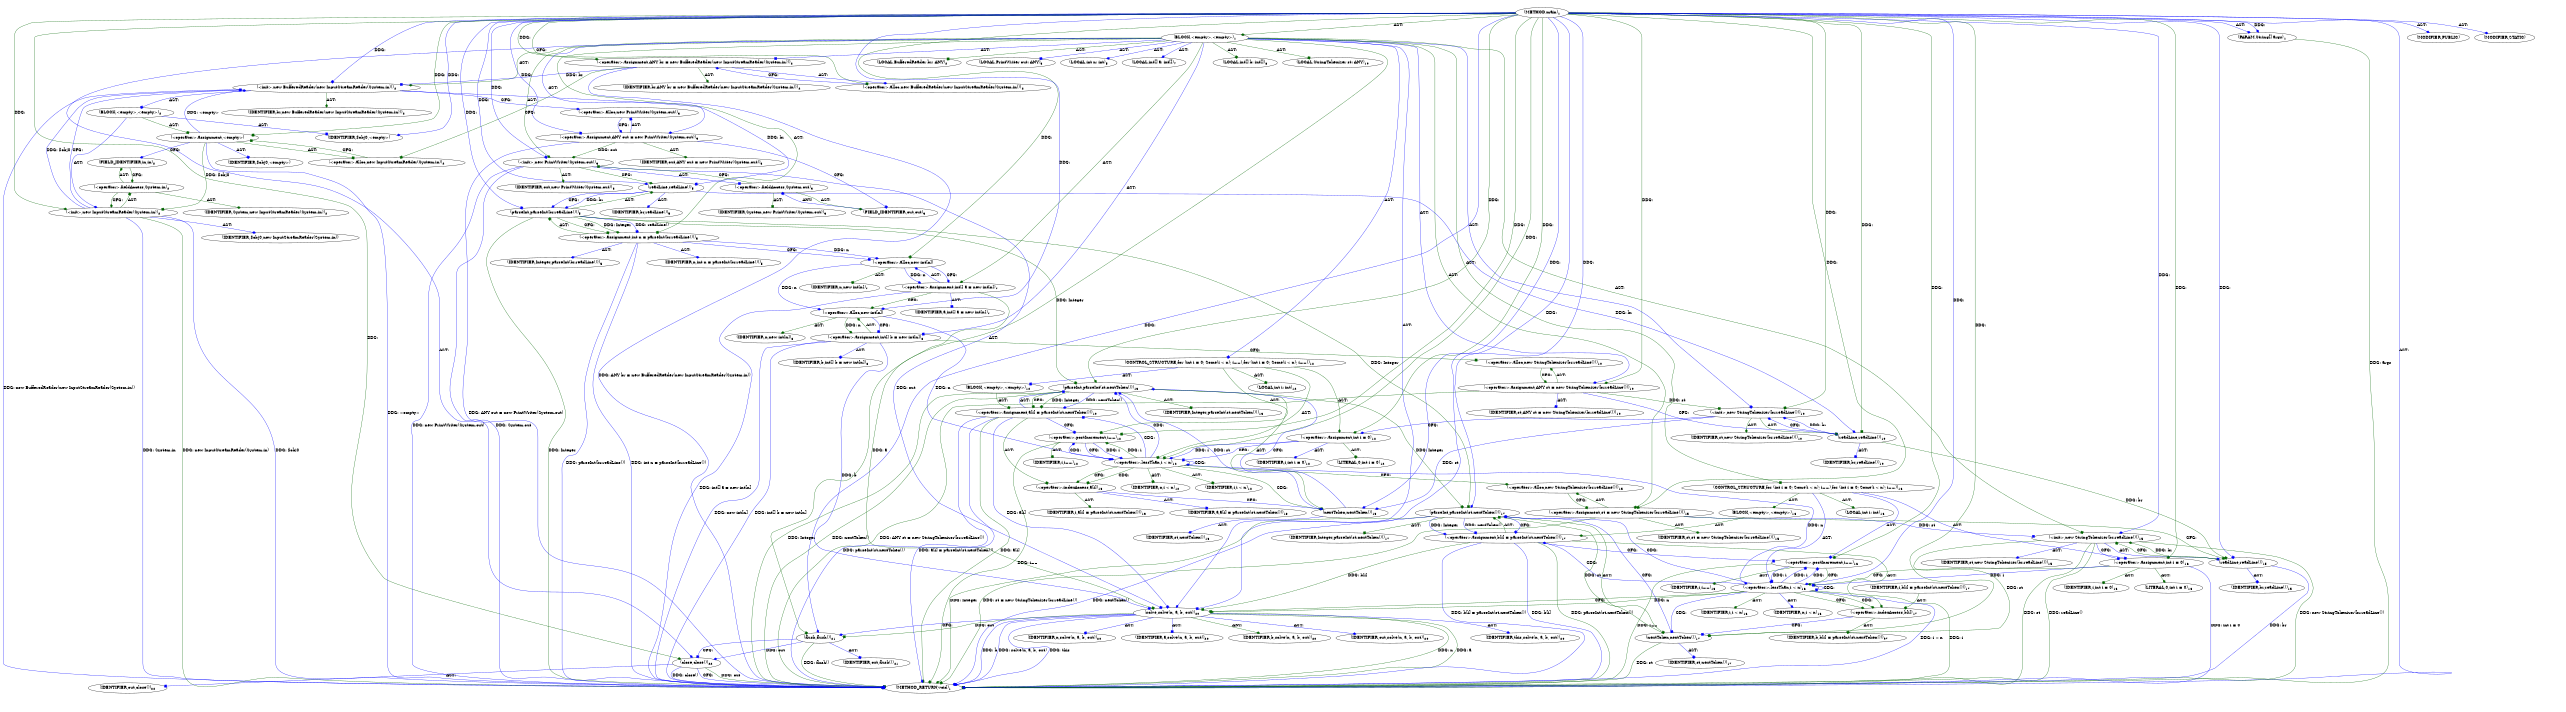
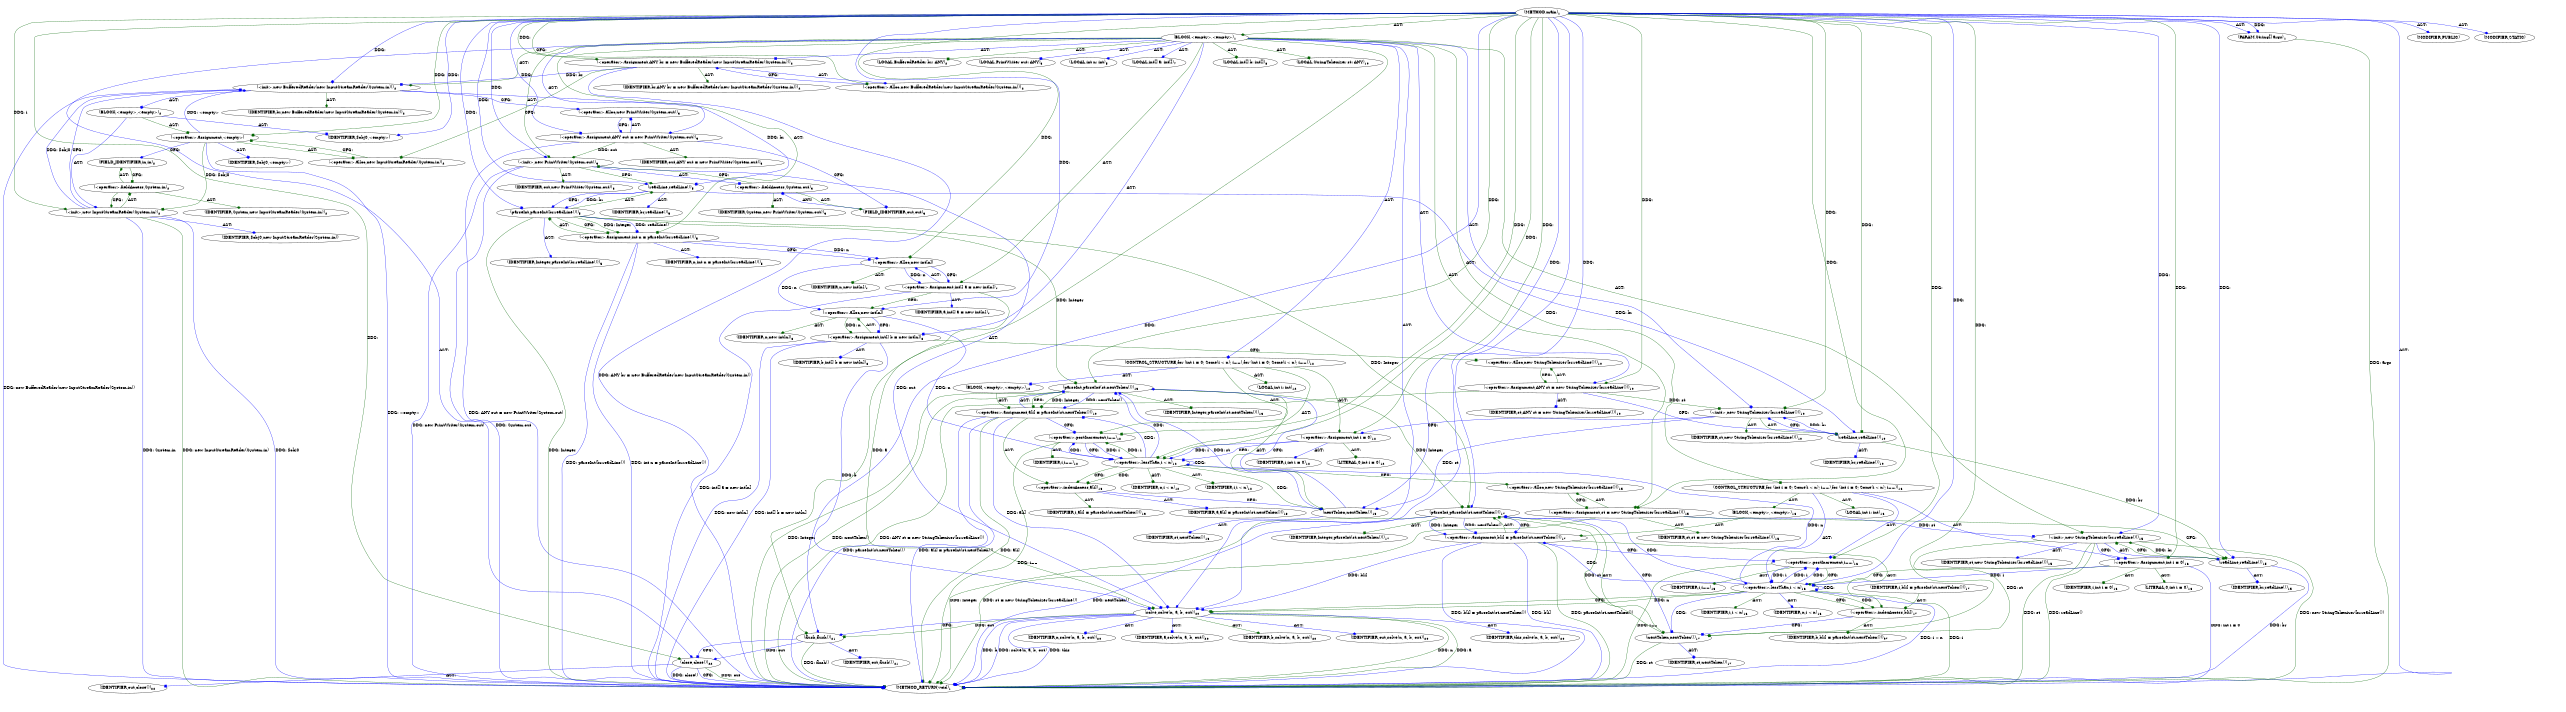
edge "(METHOD,main)" -> "(<init>,new PrintWriter(System.out))": arrowhead box -> diamond
edge "(METHOD,main)" -> "(<init>,new InputStreamReader(System.in))": label "DDG: " -> "DDG: i"
edge "(FIELD_IDENTIFIER,in,in)" -> "(<operator>.fieldAccess,System.in)": arrowhead diamond -> box
edge "(<operator>.assignment,int n = parseInt(br.readLine()))" -> "(IDENTIFIER,Integer,parseInt(br.readLine()))": now "(parseInt,parseInt(br.readLine()))" -> "(IDENTIFIER,Integer,parseInt(br.readLine()))"
edge "(<operator>.assignment,int[] a = new int[n])" -> "(IDENTIFIER,a,int[] a = new int[n])": arrowhead box -> diamond
edge "(<operator>.assignment,b[i] = parseInt(st.nextToken()))" -> "(solve,solve(n, a, b, out))": color darkgreen -> blue
edge "(solve,solve(n, a, b, out))" -> "(IDENTIFIER,b,solve(n, a, b, out))": label "ANY: " -> "AST: "
